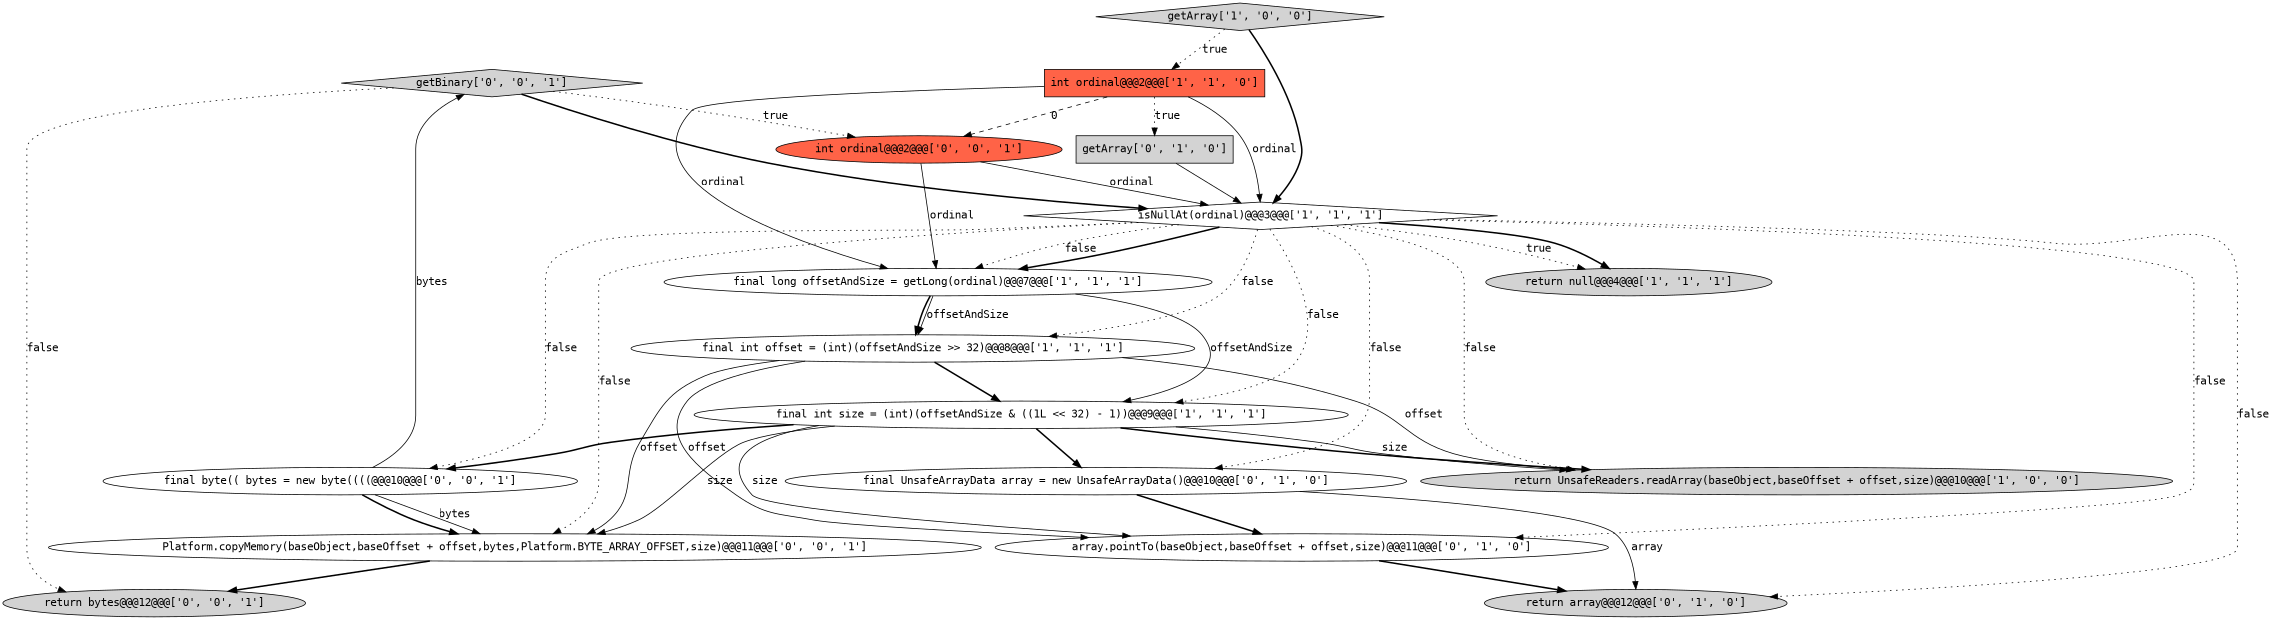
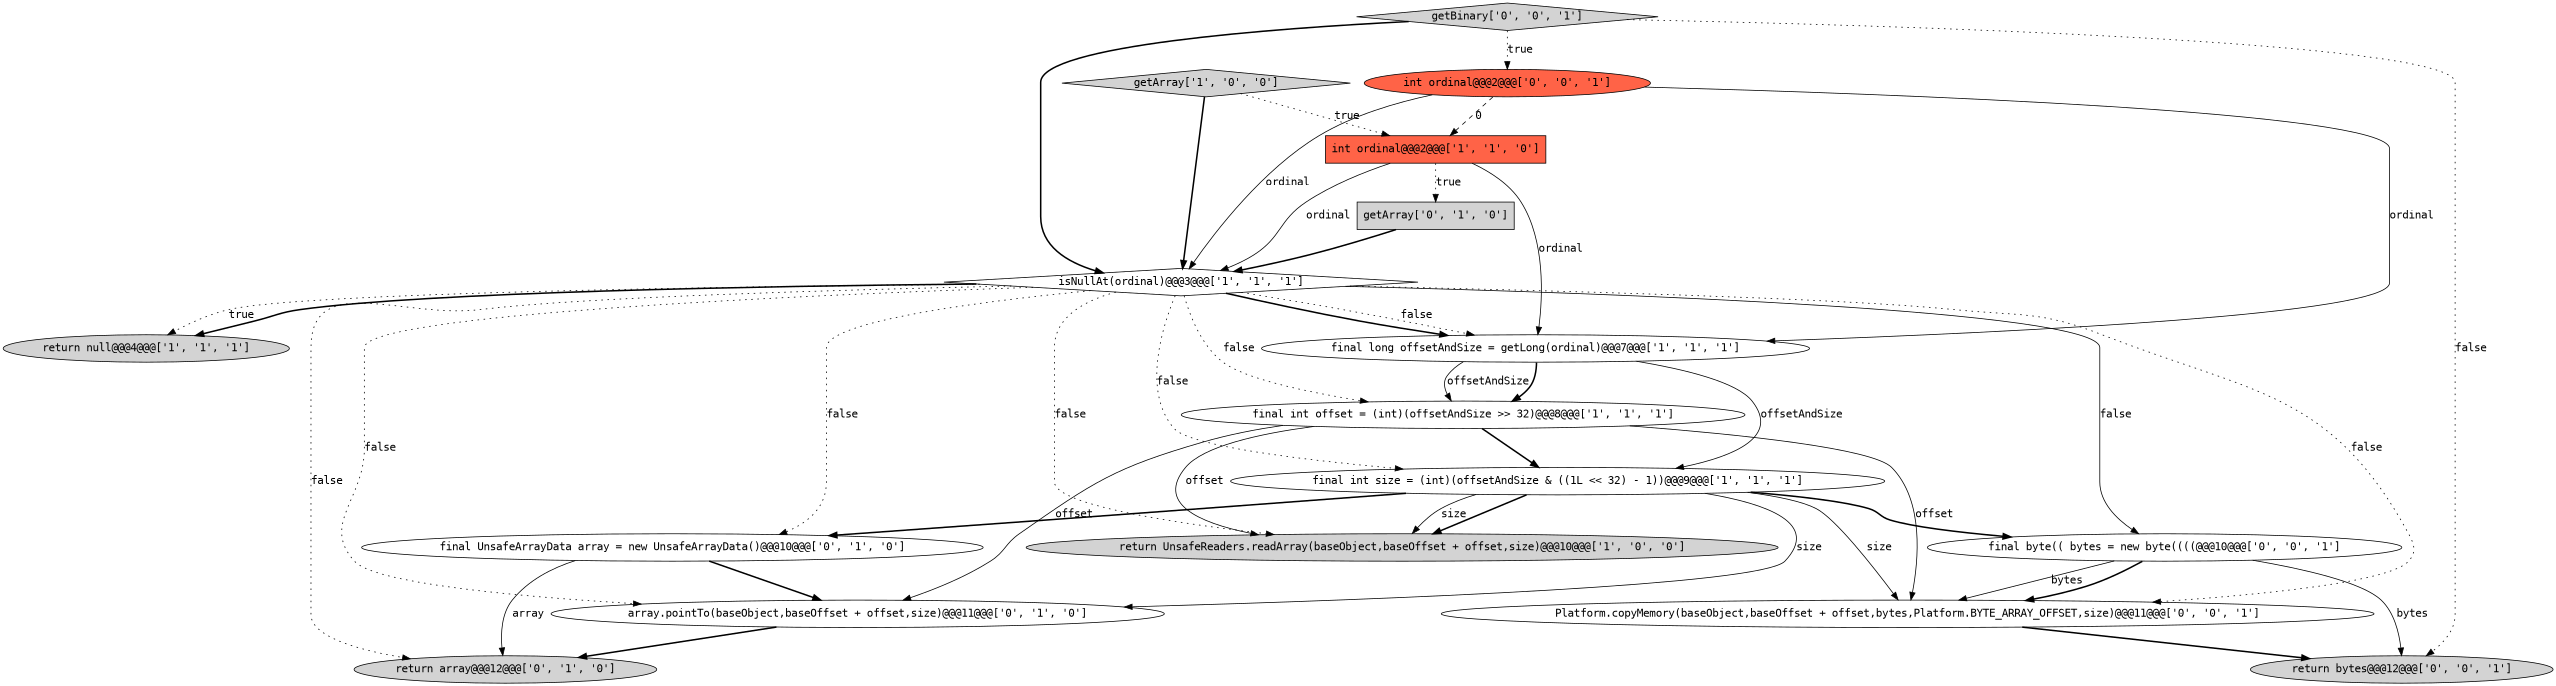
edge "int ordinal@@@2@@@['1', '1', '0']" -> "int ordinal@@@2@@@['0', '0', '1']": reversed
edge "getArray['0', '1', '0']" -> "isNullAt(ordinal)@@@3@@@['1', '1', '1']": style solid -> bold
edge "isNullAt(ordinal)@@@3@@@['1', '1', '1']" -> "final byte(( bytes = new byte((((@@@10@@@['0', '0', '1']": style dotted -> solid
edge "final byte(( bytes = new byte((((@@@10@@@['0', '0', '1']" -> "getBinary['0', '0', '1']": now "final byte(( bytes = new byte((((@@@10@@@['0', '0', '1']" -> "return bytes@@@12@@@['0', '0', '1']"
